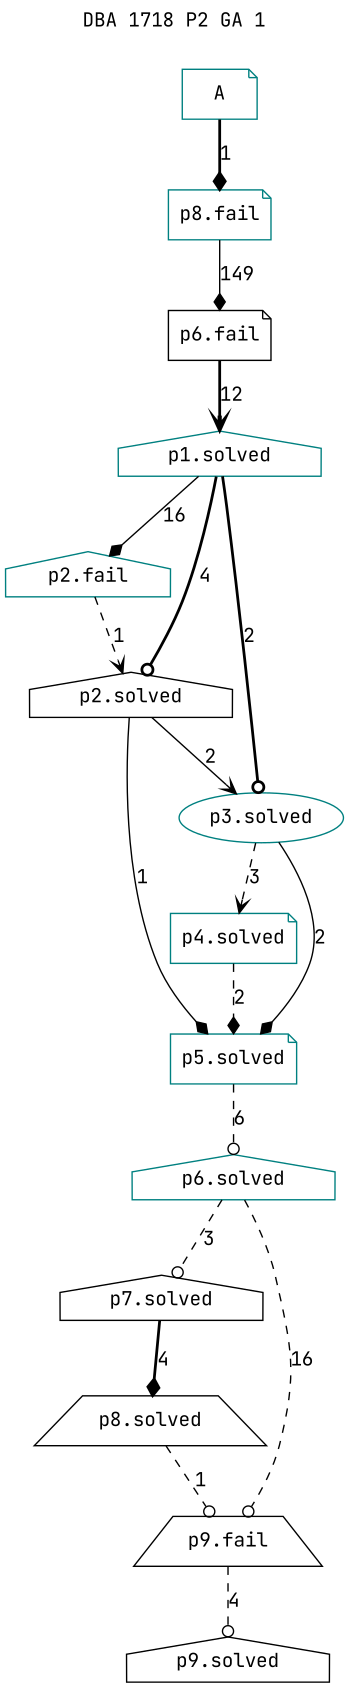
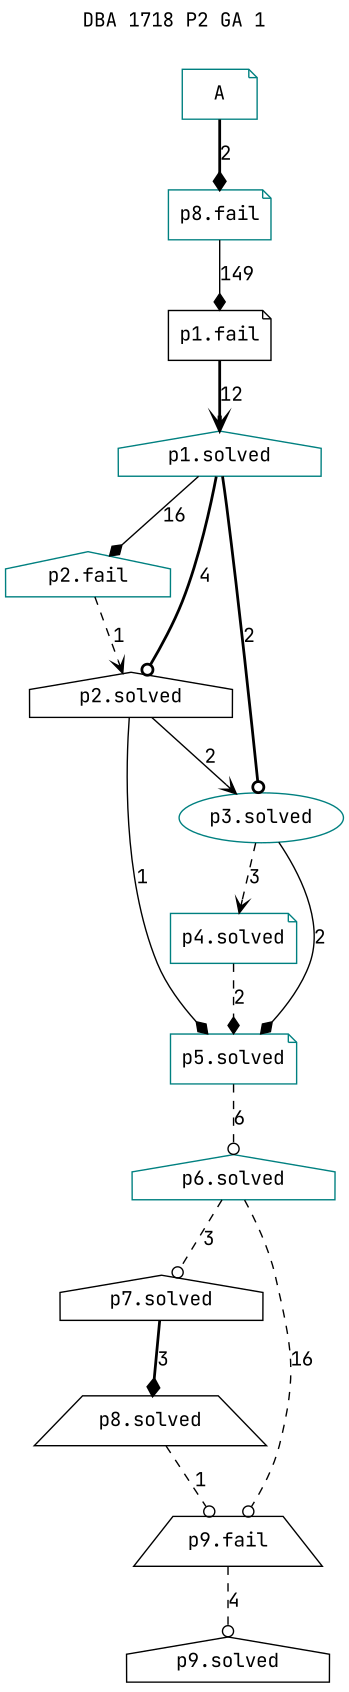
edge "A" -> "p8.fail": label "1" -> "2"
node "p6.fail": label "p6.fail" -> "p1.fail"
edge "p7.solved" -> "p8.solved": label "4" -> "3"
